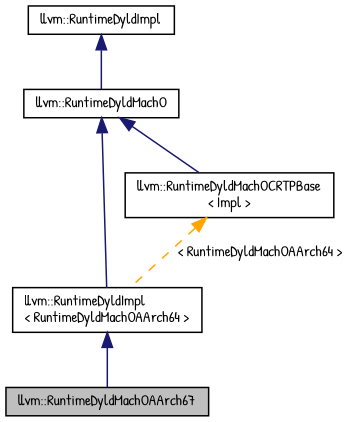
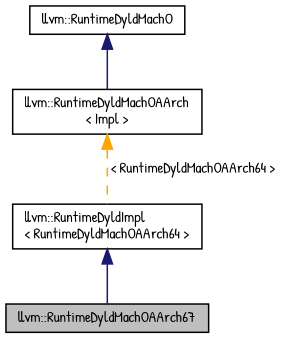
node "llvm::RuntimeDyldImpl": removed
node "llvm::RuntimeDyldMachOCRTPBase < Impl >": label "llvm::RuntimeDyldMachOCRTPBase < Impl >" -> "llvm::RuntimeDyldMachOAArch < Impl >"
edge "llvm::RuntimeDyldImpl < RuntimeDyldMachOAArch64 >" -> "llvm::RuntimeDyldMachO": removed
